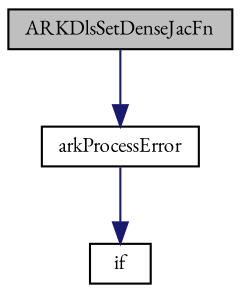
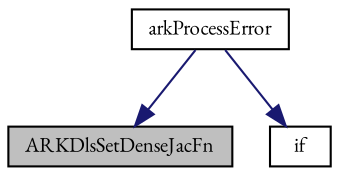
edge "ARKDlsSetDenseJacFn" -> "arkProcessError": reversed
